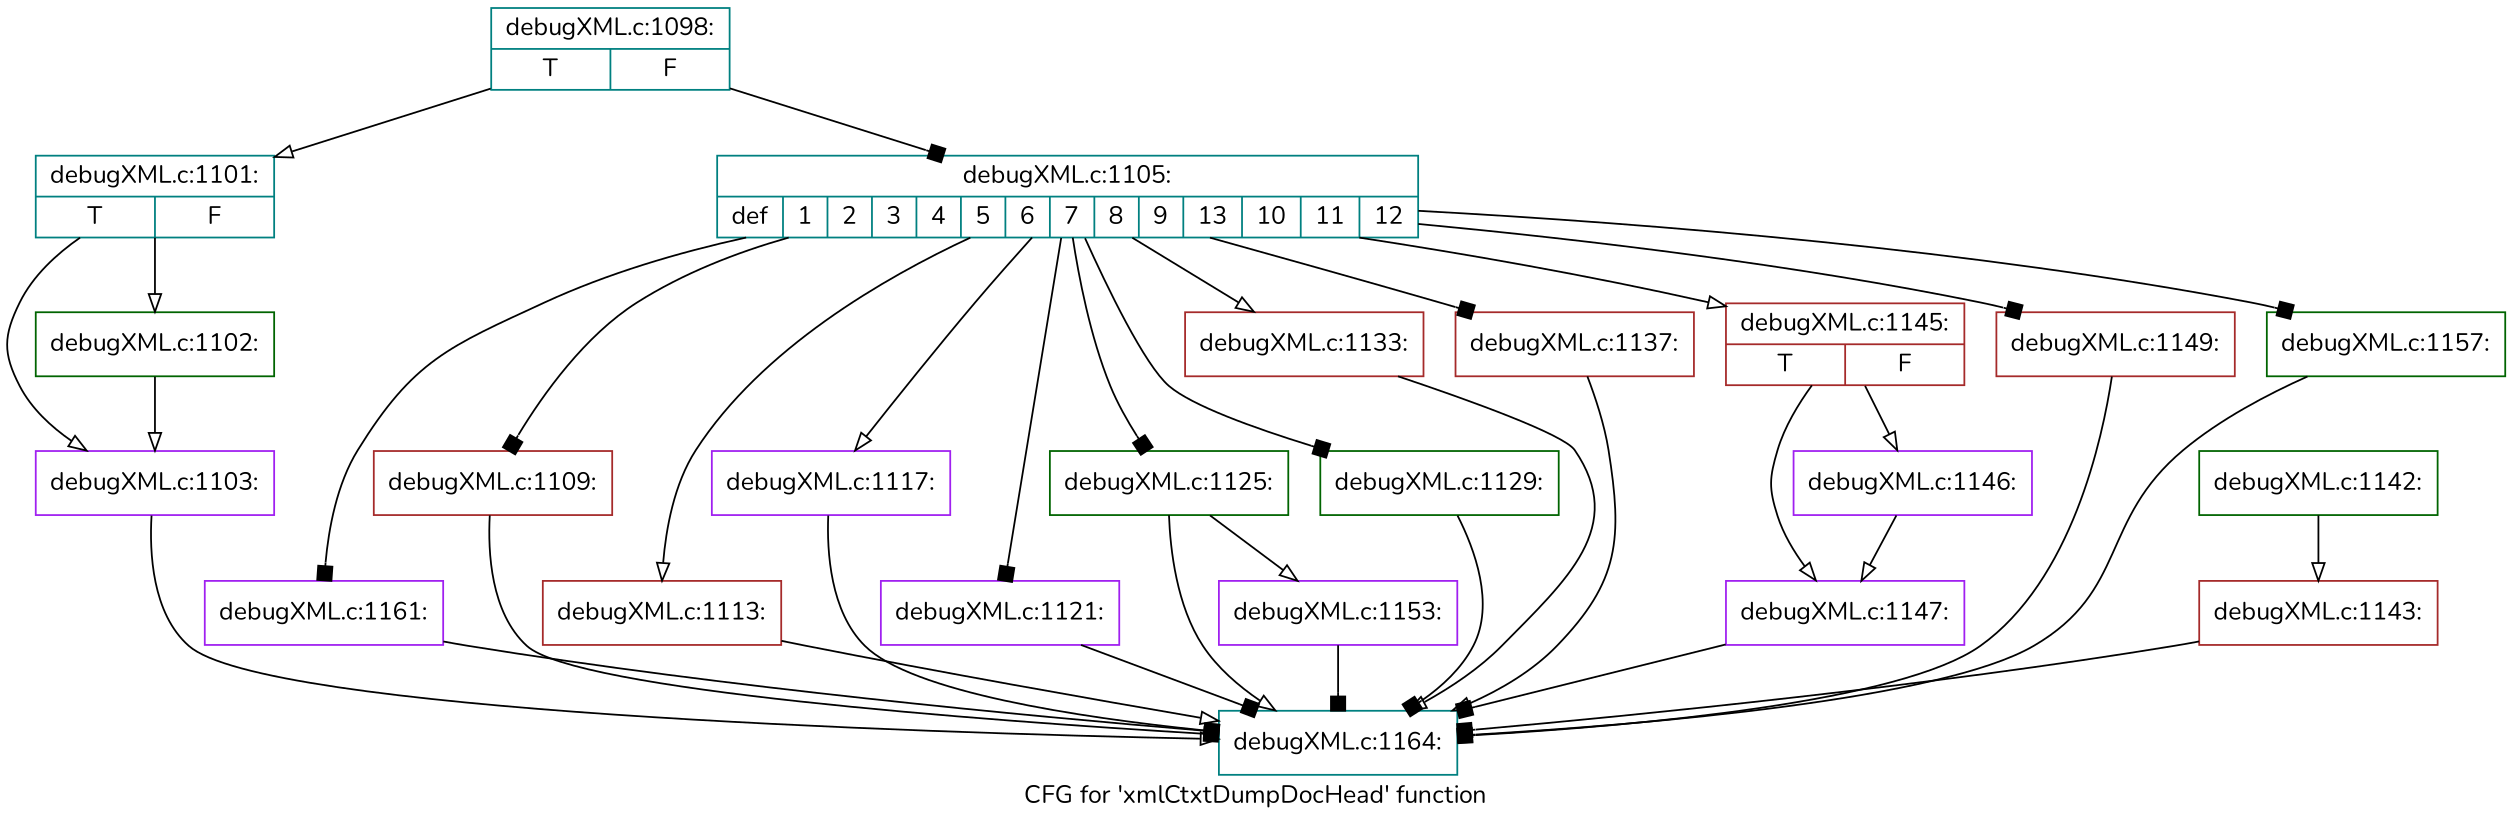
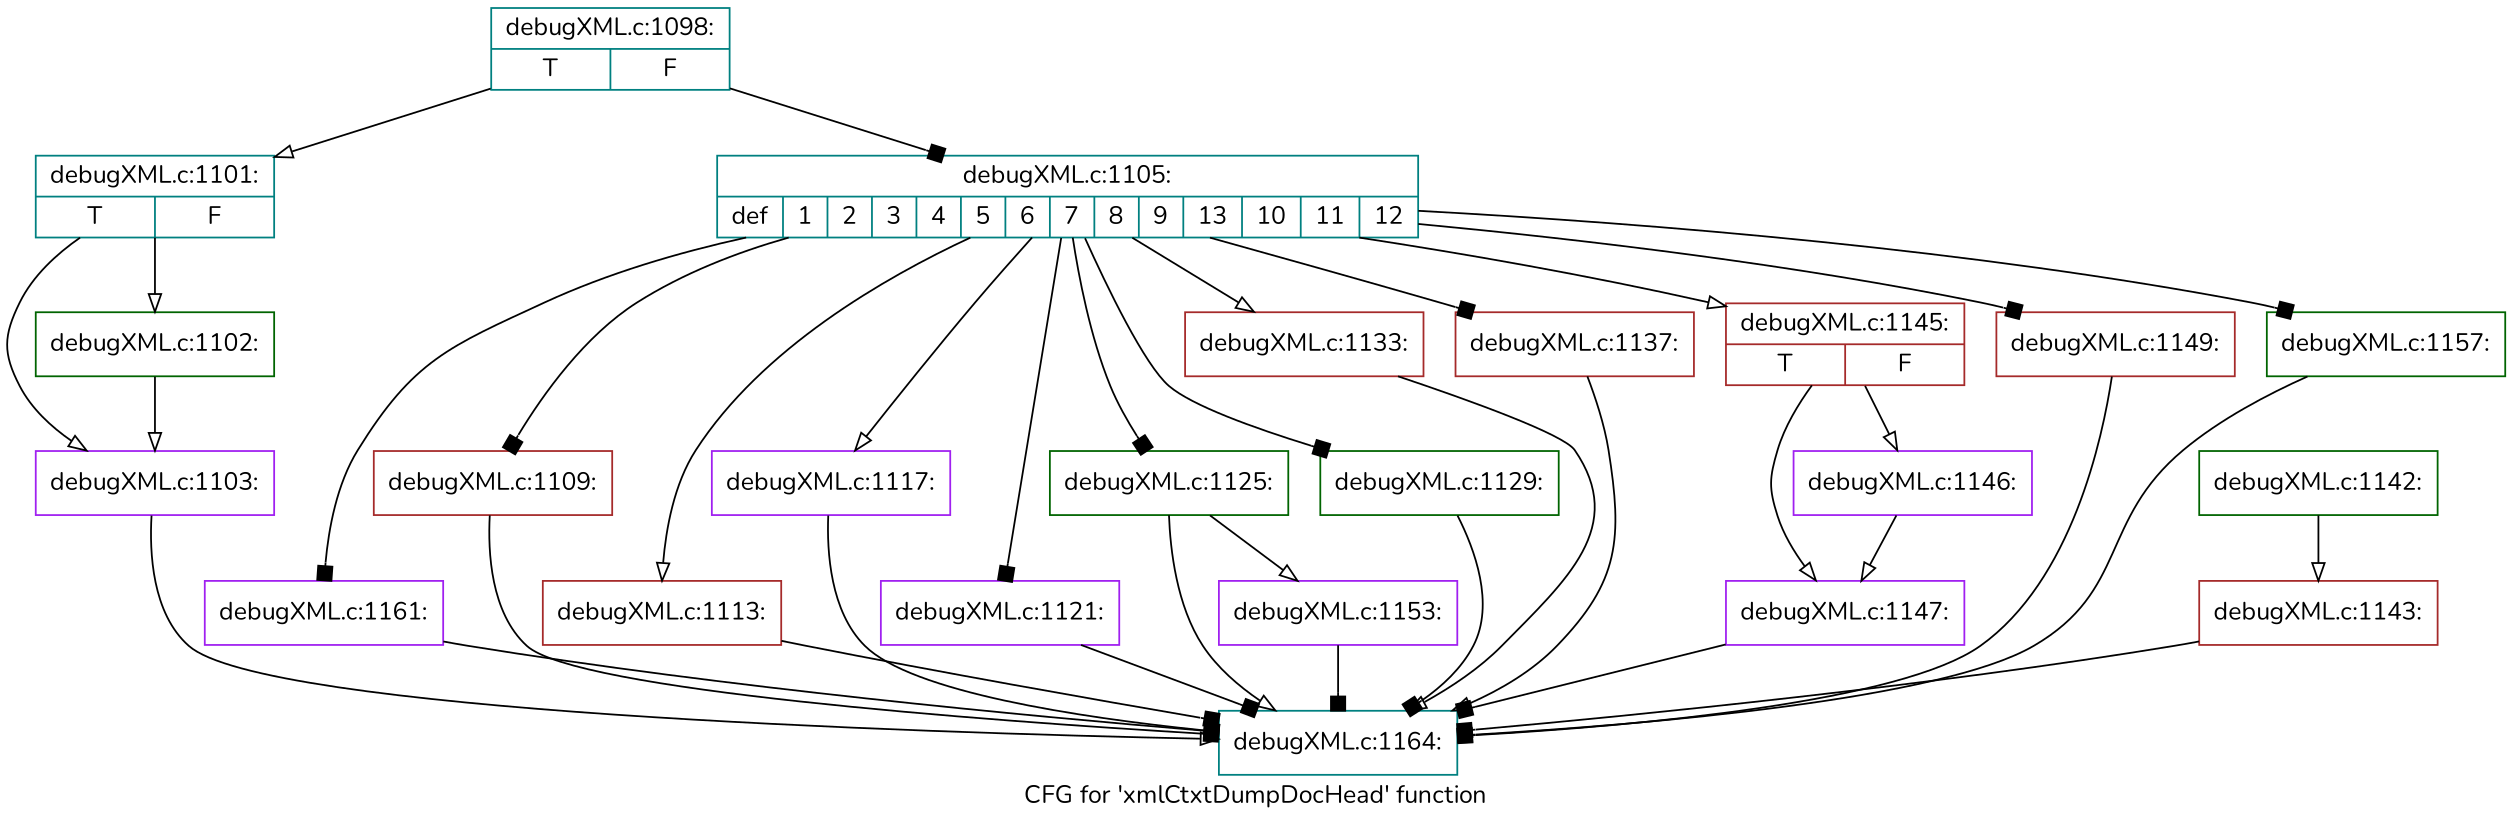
edge "debugXML.c:1113:" -> "debugXML.c:1164:": arrowhead onormal -> box
